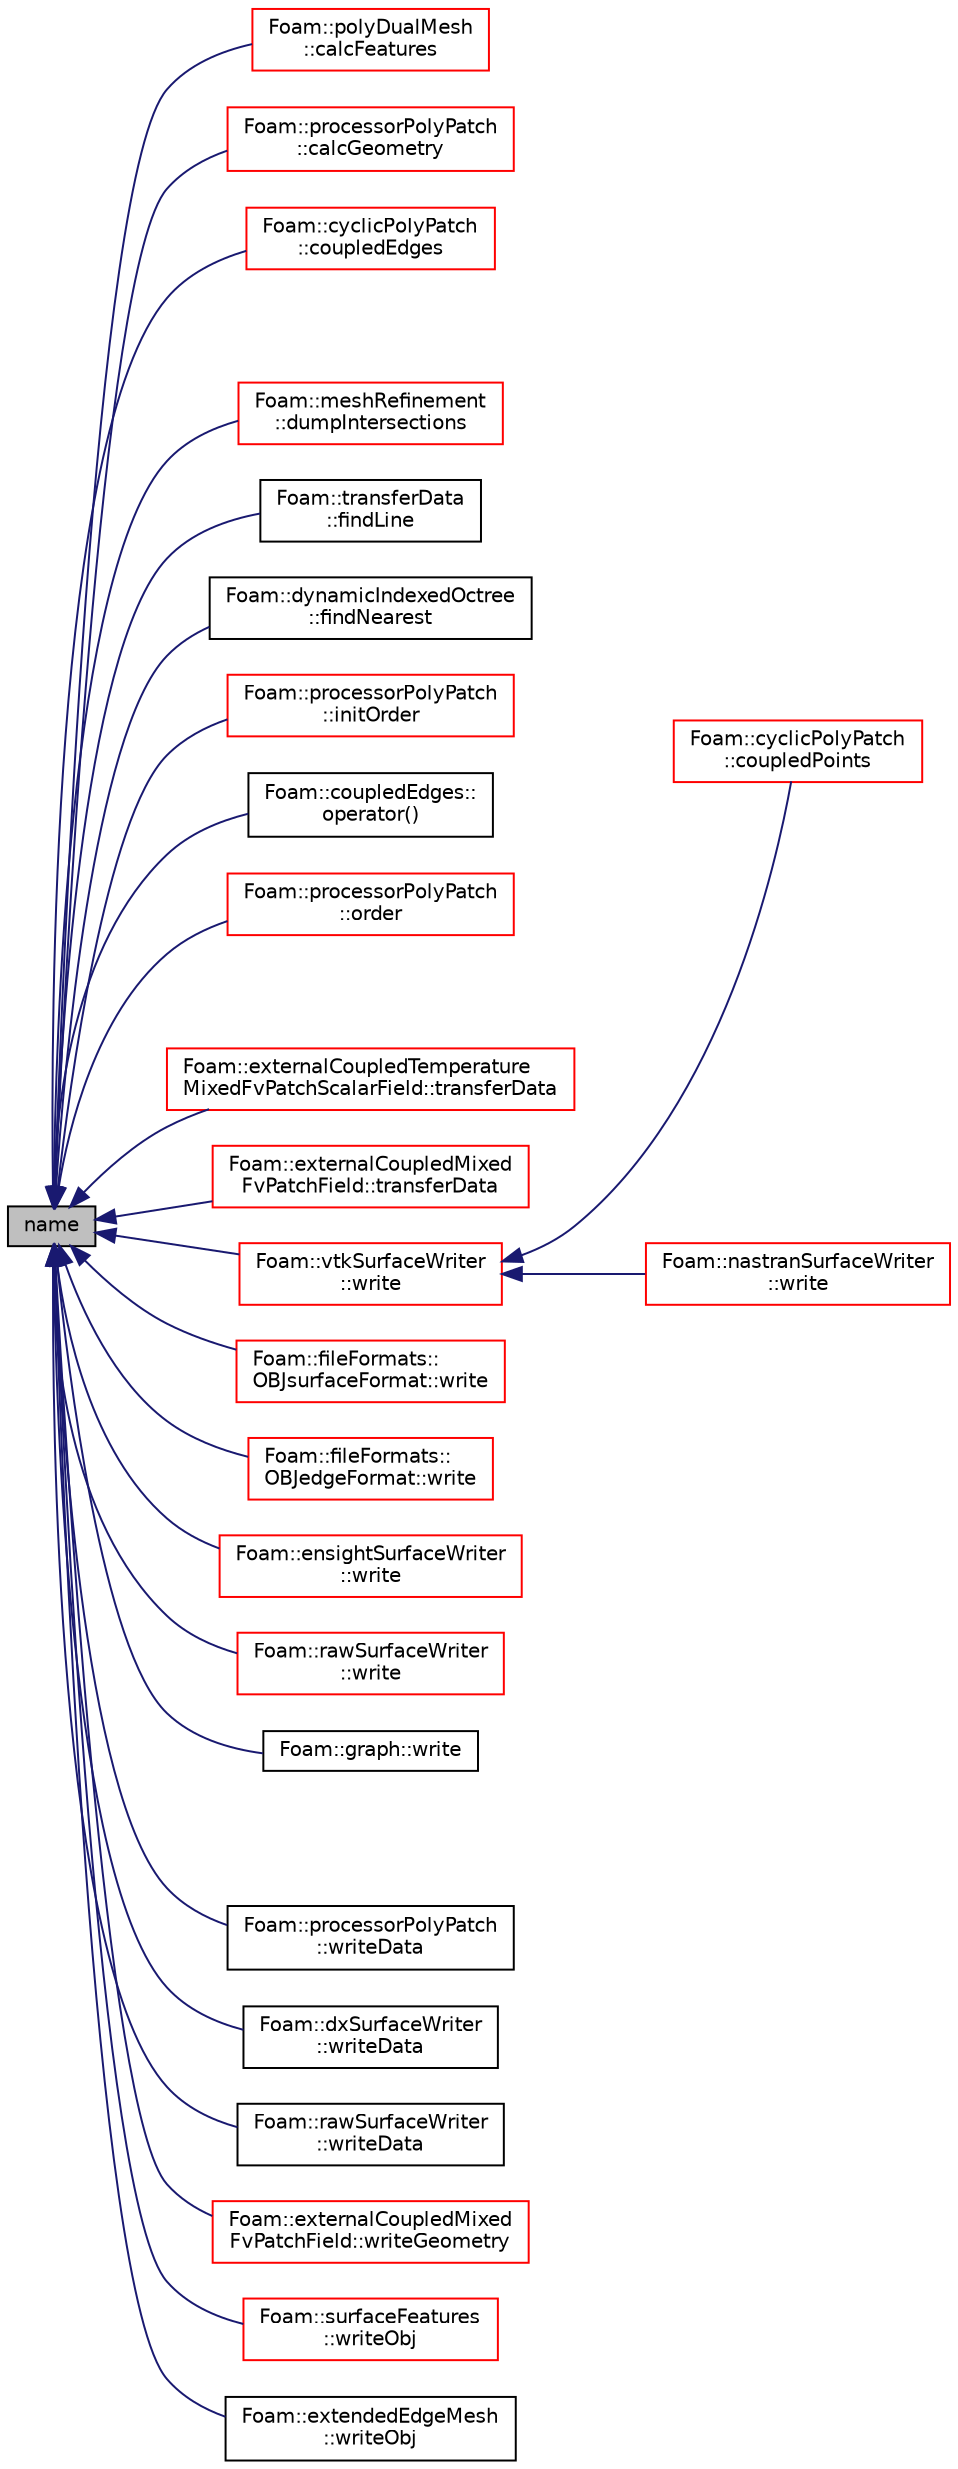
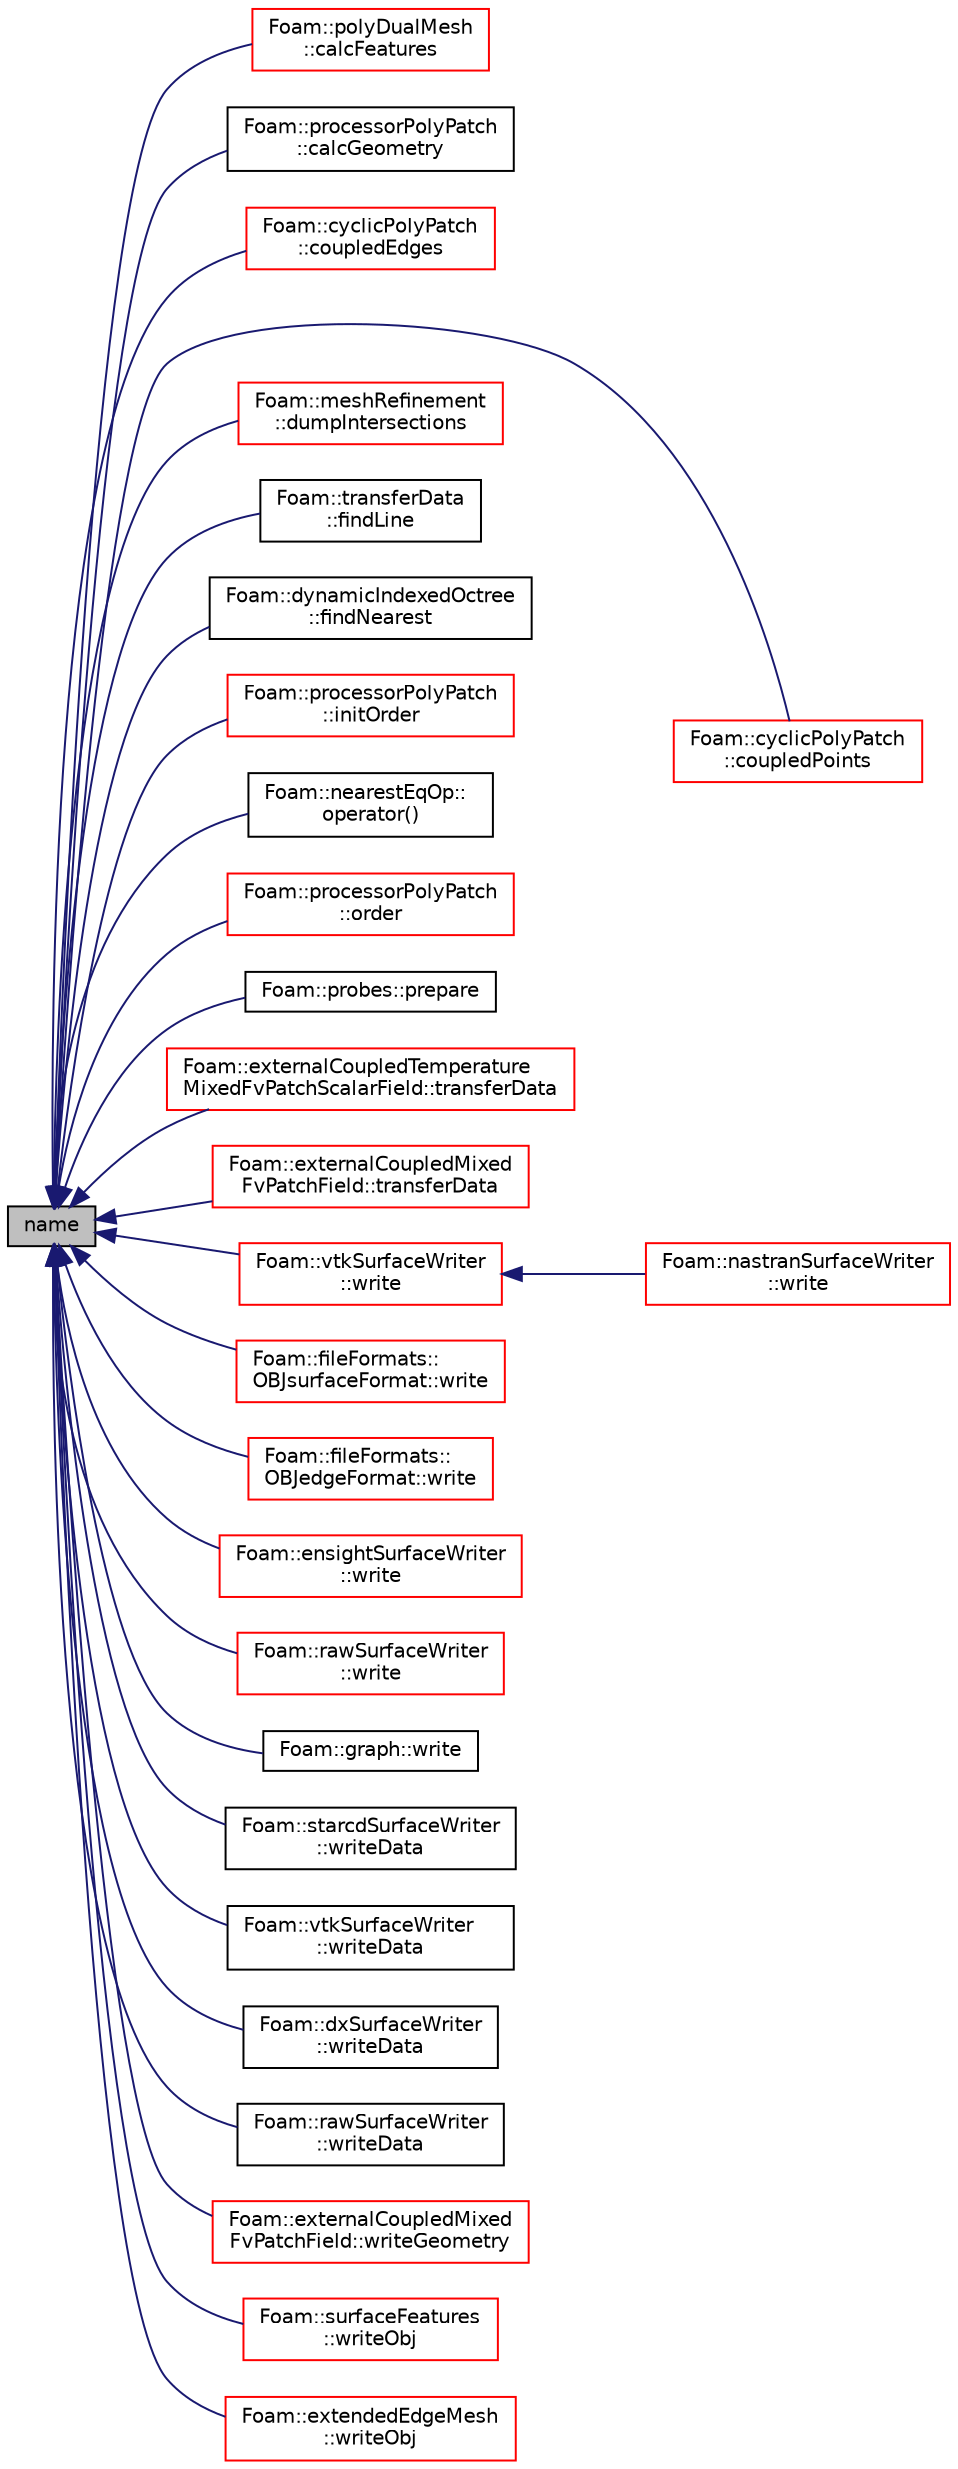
node "Foam::processorPolyPatch ::calcGeometry": color red -> black
node "Foam::coupledEdges:: operator()": label "Foam::coupledEdges:: operator()" -> "Foam::nearestEqOp:: operator()"
node "Foam::probes::prepare": added
edge "Foam::cyclicPolyPatch ::coupledPoints" -> "Foam::vtkSurfaceWriter ::write": now "Foam::cyclicPolyPatch ::coupledPoints" -> "name"
node "Foam::starcdSurfaceWriter ::writeData": added
node "Foam::processorPolyPatch ::writeData": label "Foam::processorPolyPatch ::writeData" -> "Foam::vtkSurfaceWriter ::writeData"
node "Foam::extendedEdgeMesh ::writeObj": color black -> red
